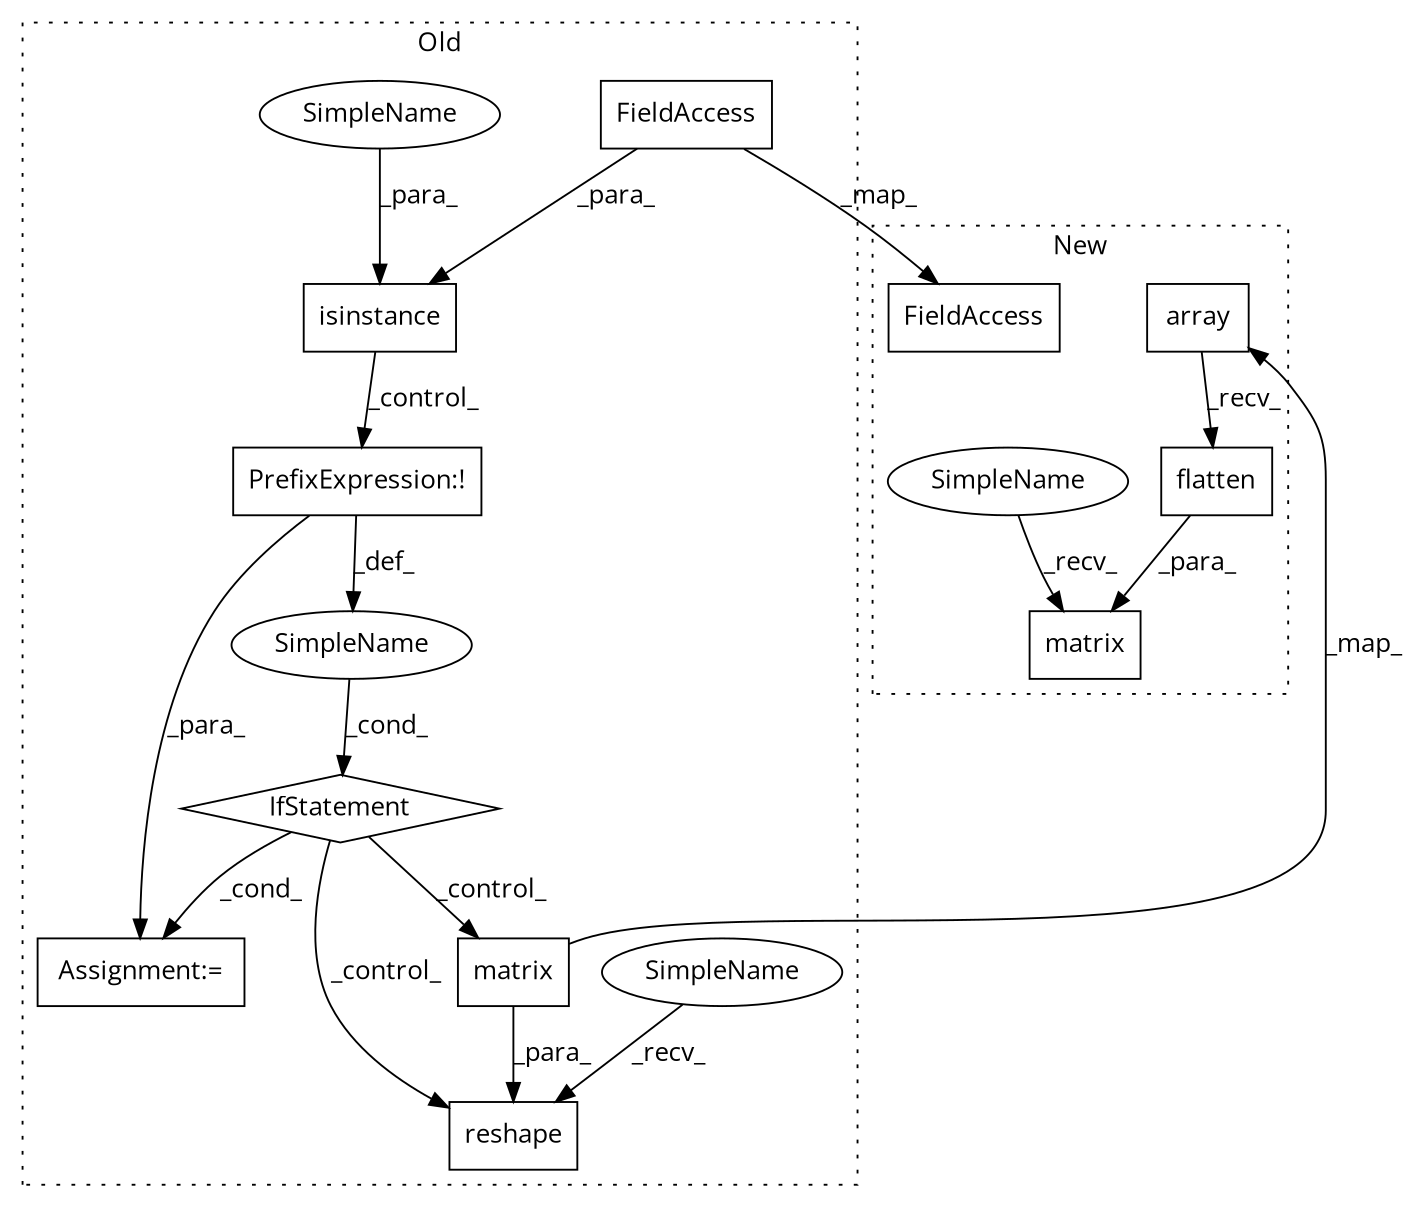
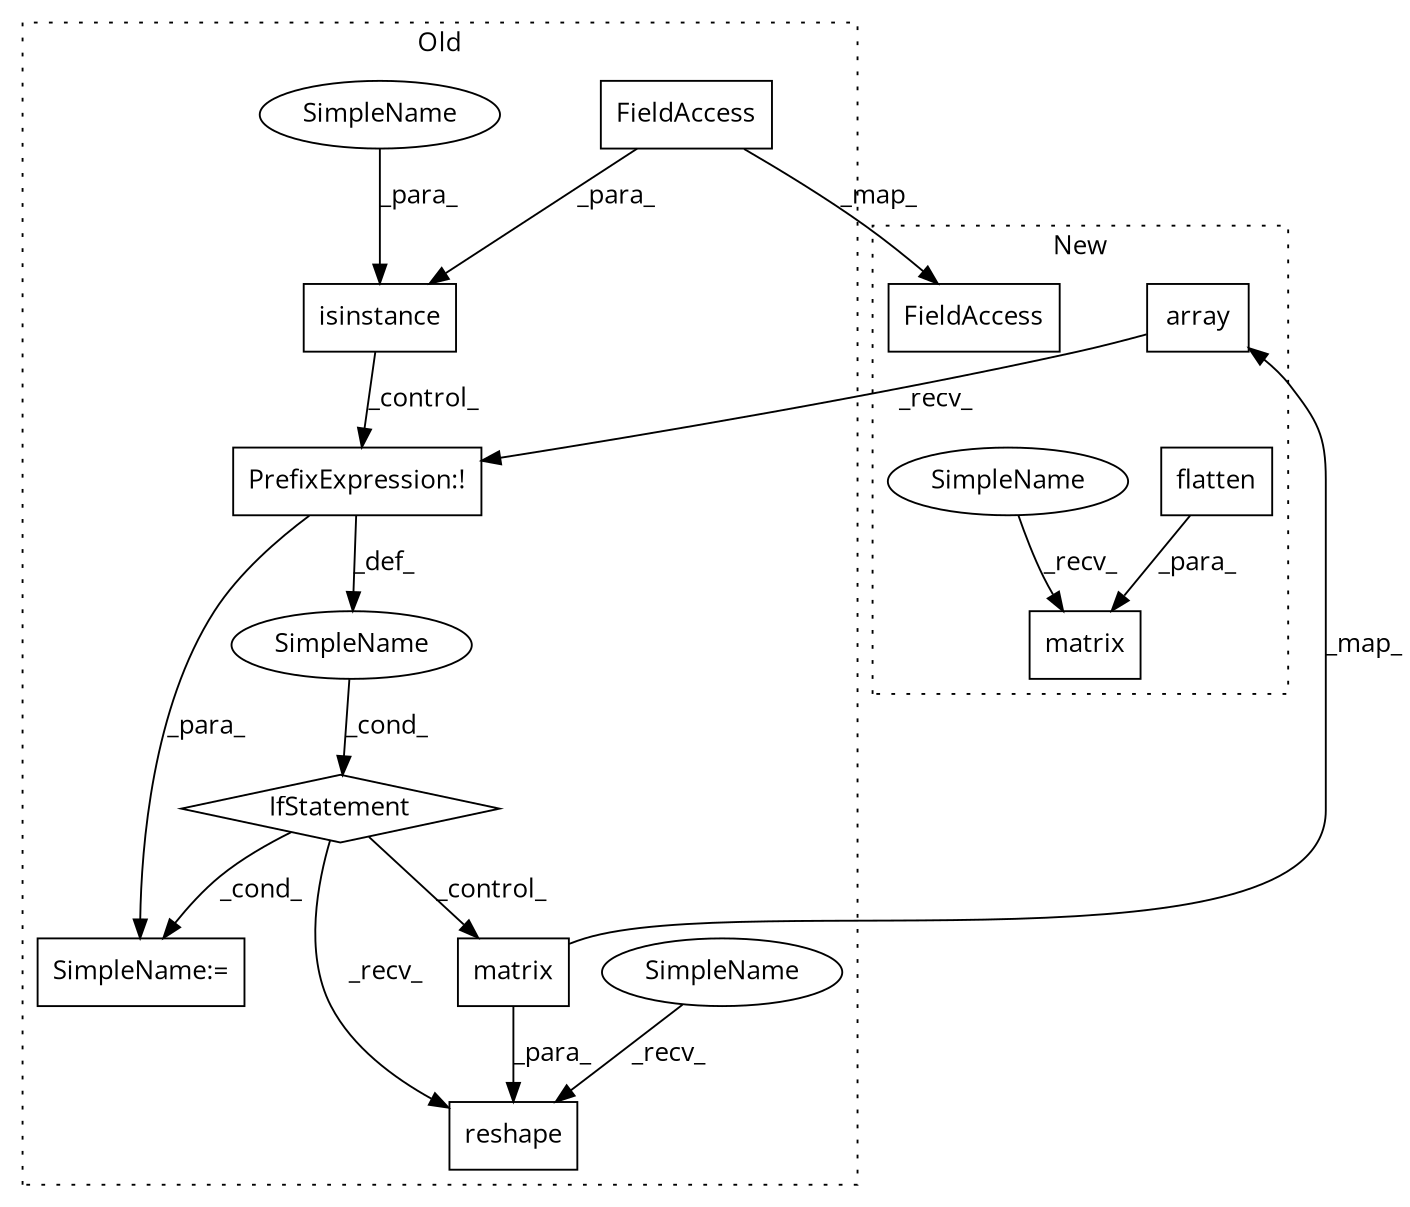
edge "array" -> "flatten": now "array" -> "PrefixExpression:!"
node "Assignment:=": label "Assignment:=" -> "SimpleName:="
edge "IfStatement" -> "reshape": label "_control_" -> "_recv_"
